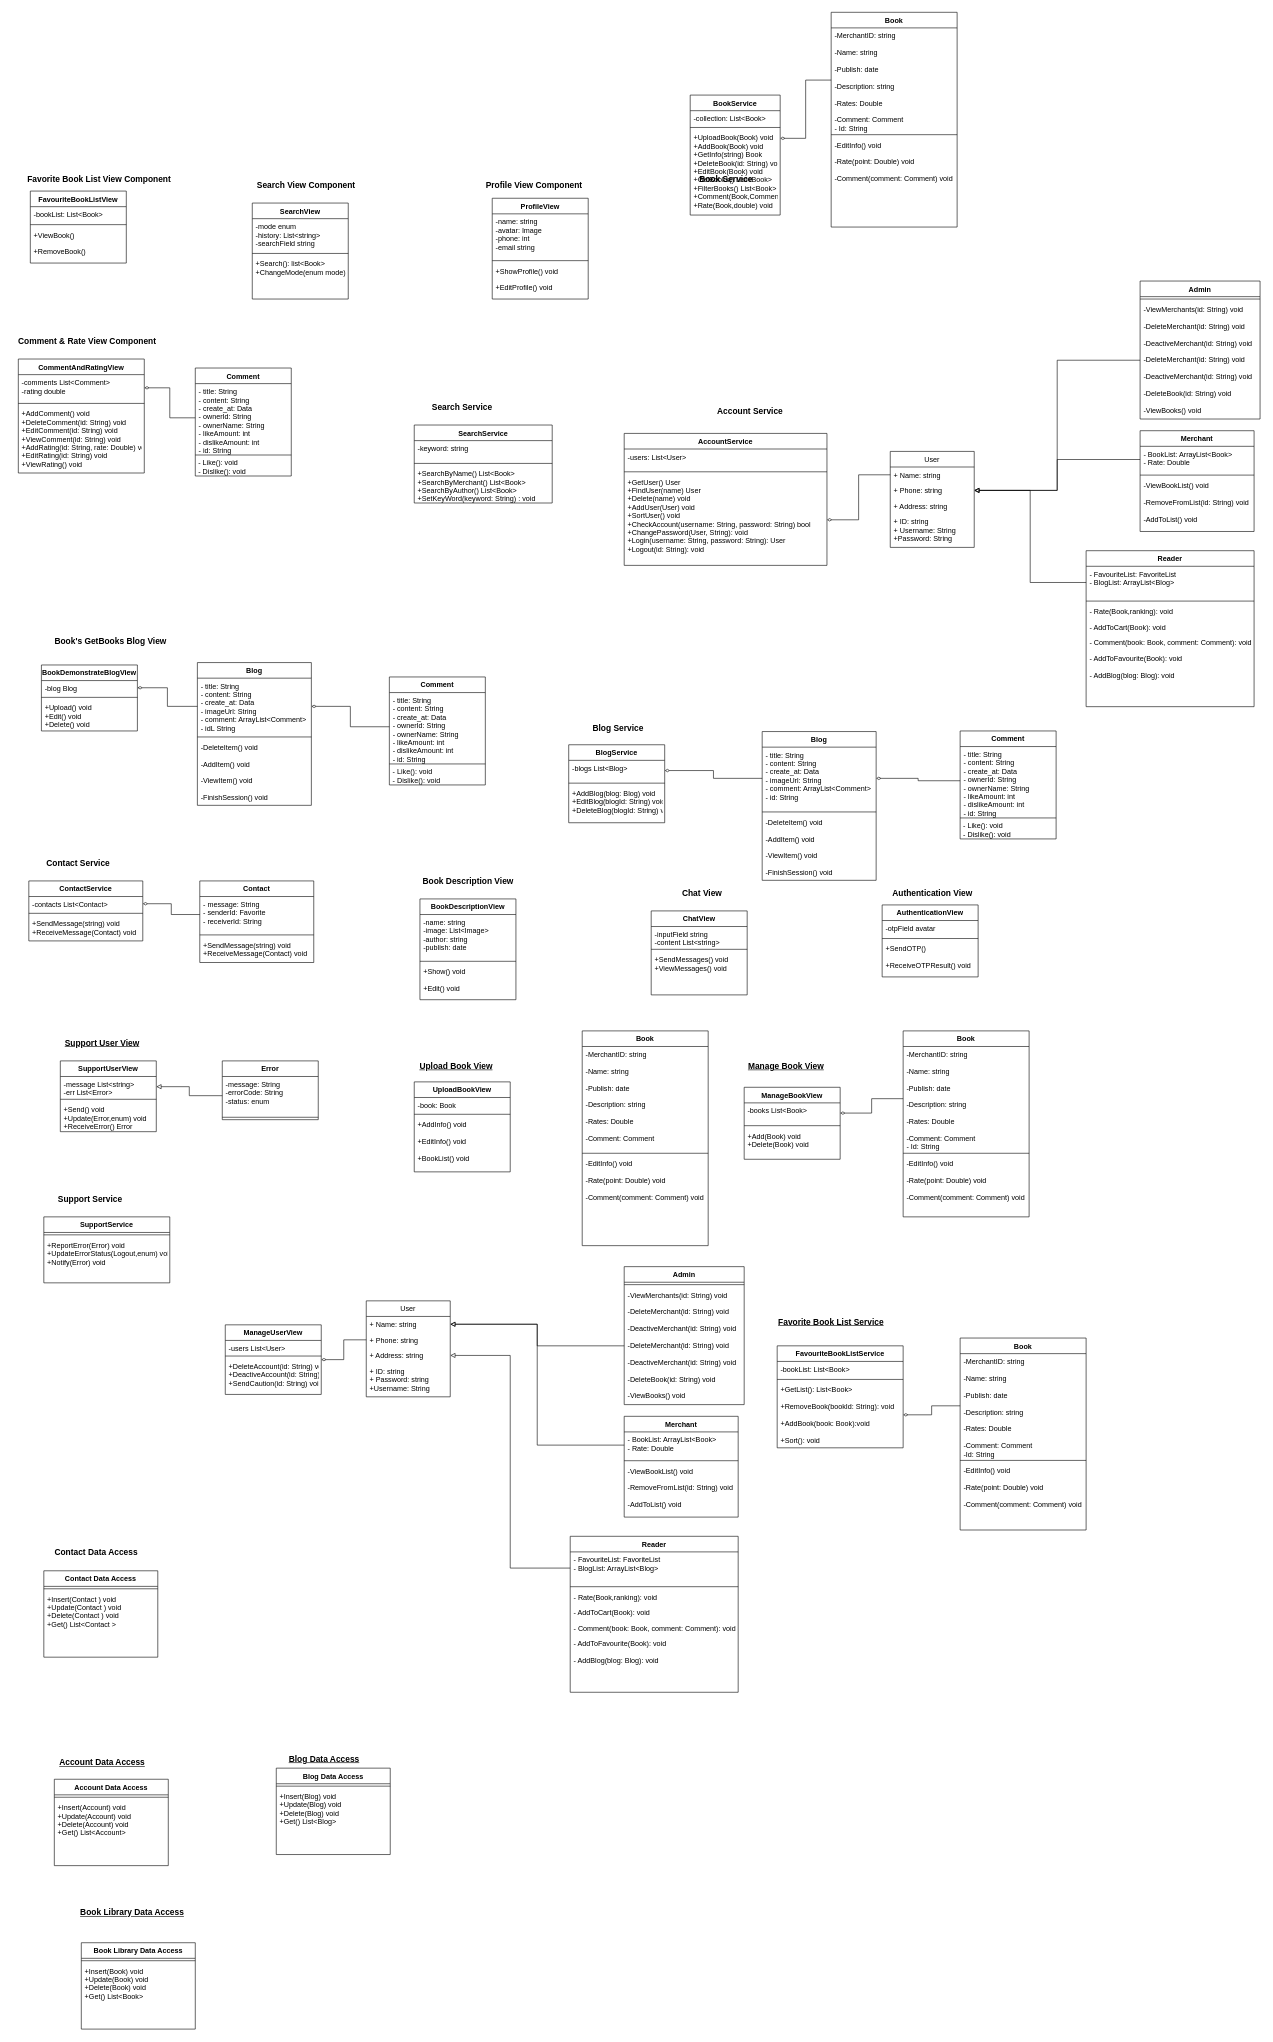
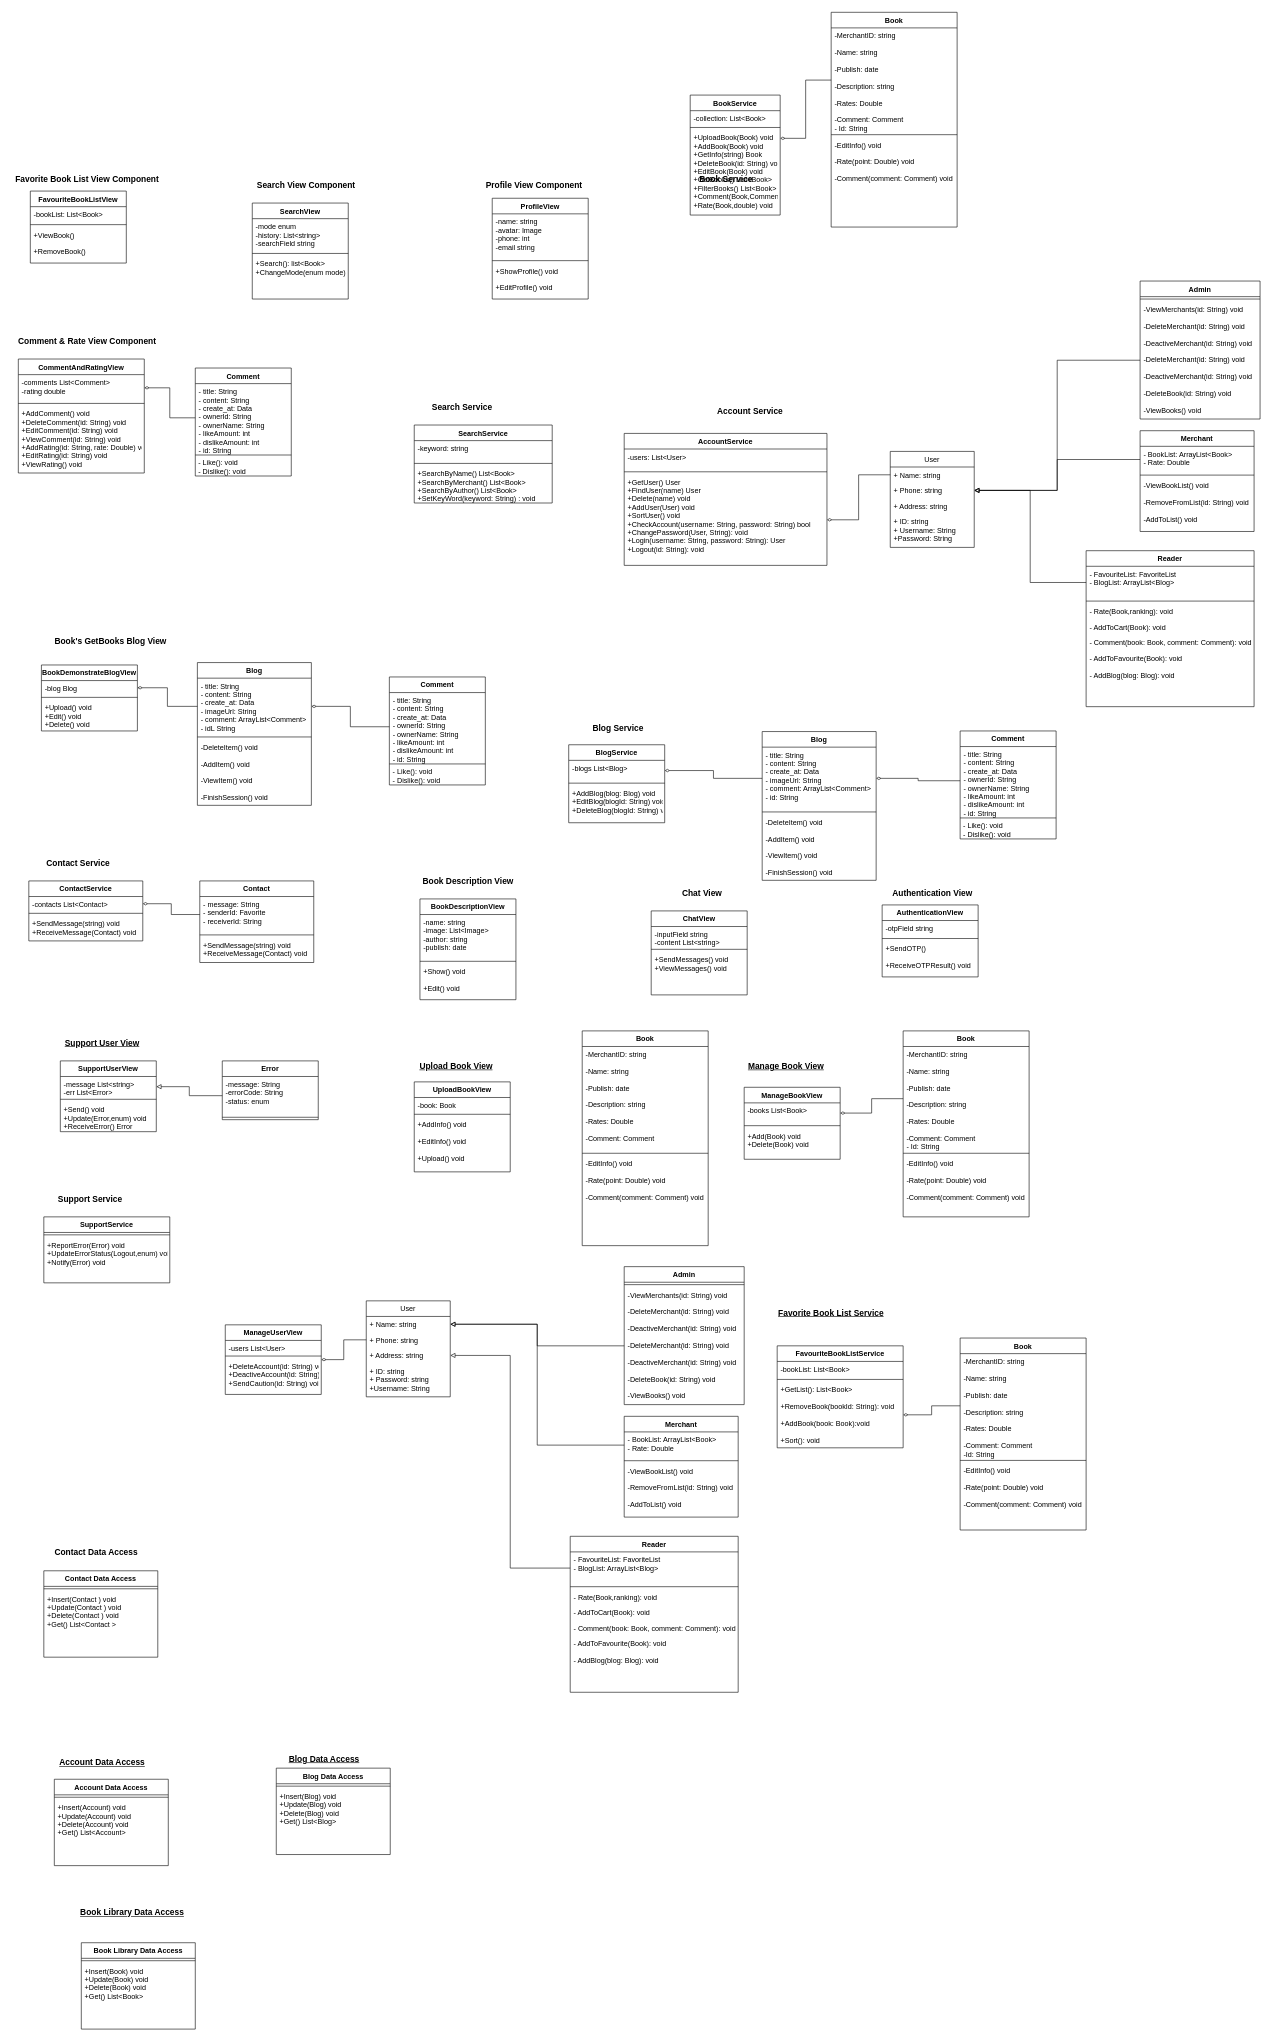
node "Favorite Book List View Component": moved (99, 179) -> (87, 179)
node "-otpField avatar": label "-otpField avatar" -> "-otpField string"
node "+AddInfo() void +EditInfo() void +BookList() void": label "+AddInfo() void +EditInfo() void +BookList() void" -> "+AddInfo() void +EditInfo() void +Upload() void"
node "Favorite Book List Service": moved (831, 1322) -> (831, 1313)
